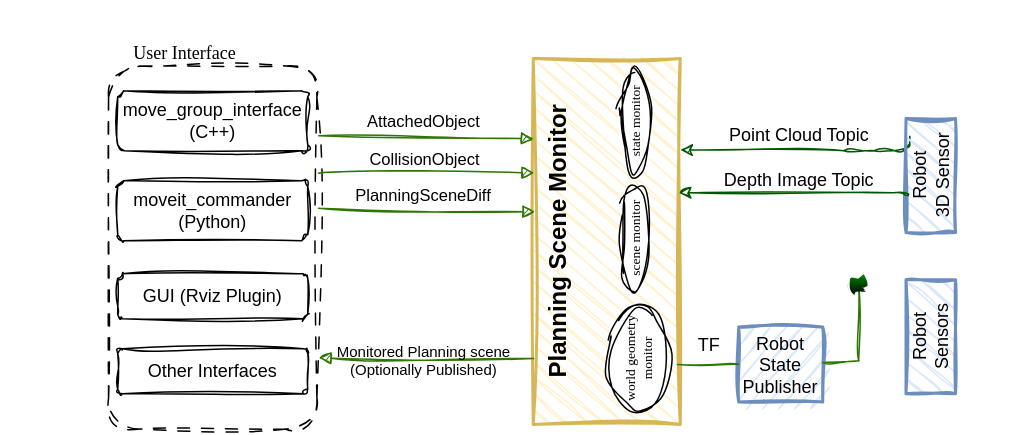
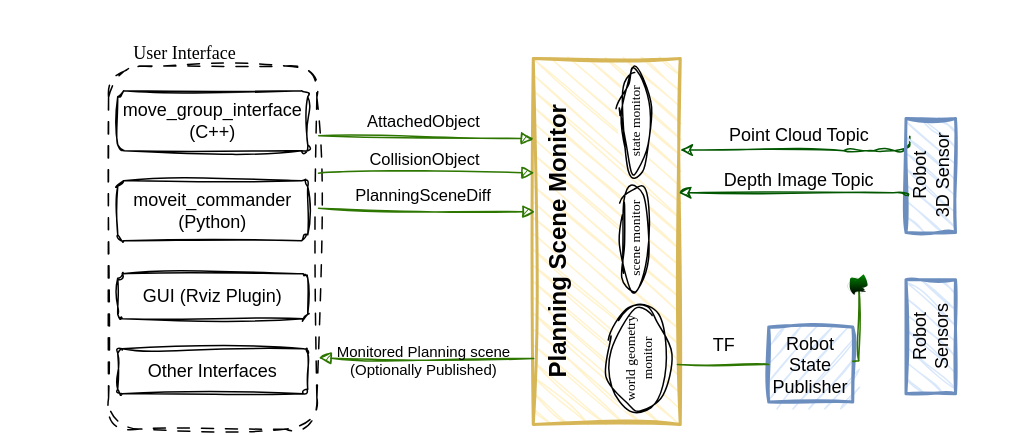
node "Robot State Publisher": moved (781, 365) -> (811, 365)
